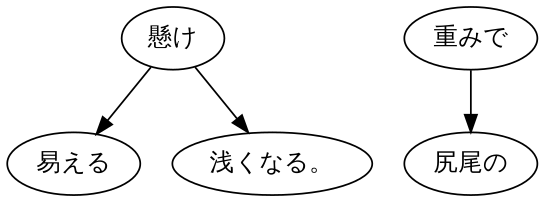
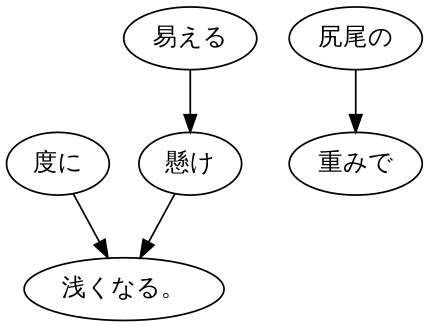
edge "重みで" -> "尻尾の": reversed
edge "懸け" -> "易える": reversed
node "度に": added
